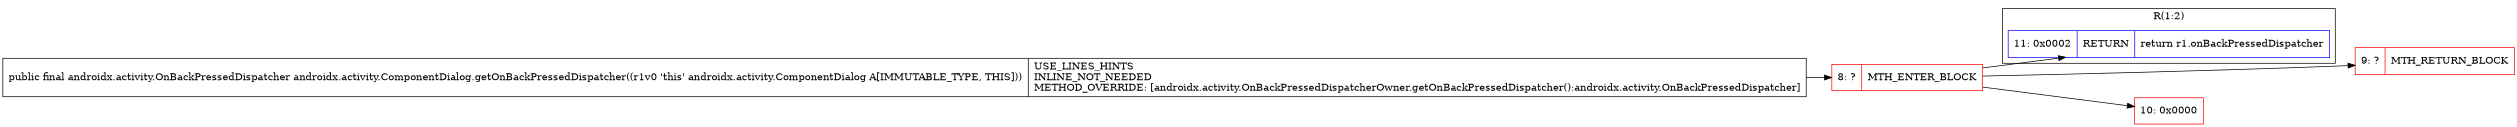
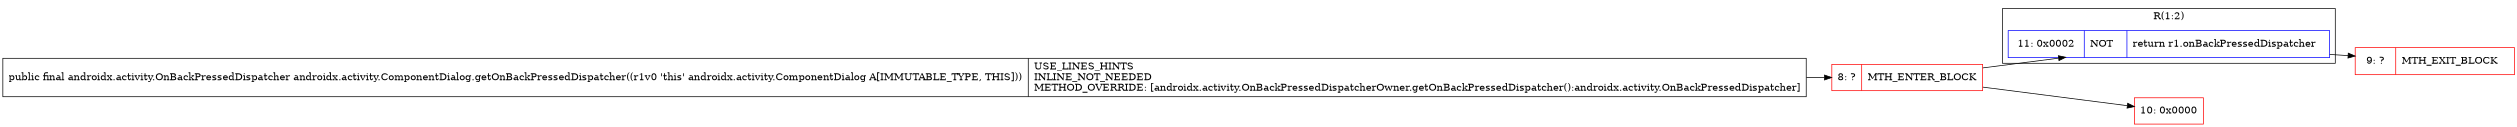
node "11: 0x0002": text "RETURN" -> "NOT"
node "9: ?": text "MTH_RETURN_BLOCK" -> "MTH_EXIT_BLOCK"
edge "8: ?" -> "9: ?": now "11: 0x0002" -> "9: ?"
